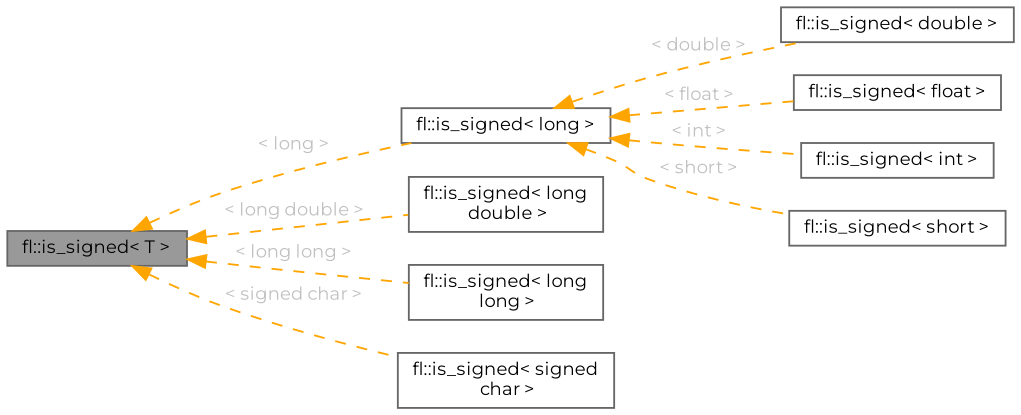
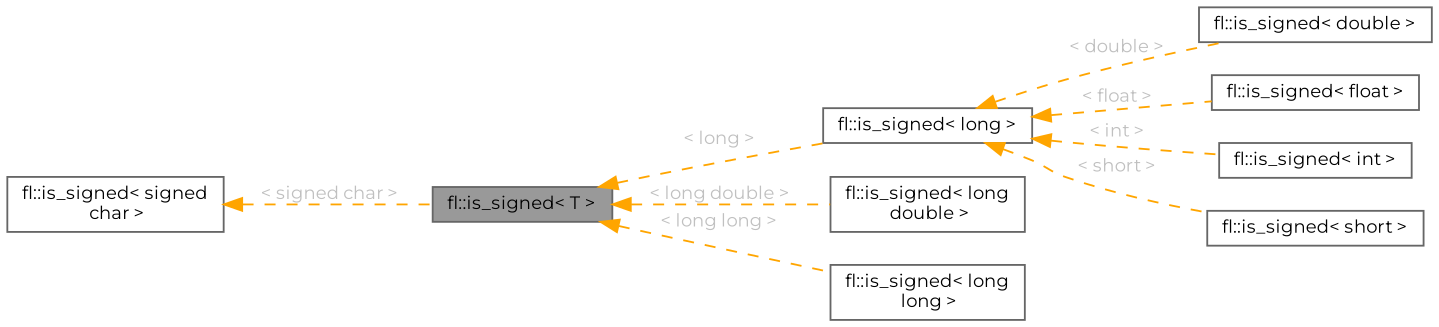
edge "fl::is_signed< signed char >" -> "fl::is_signed< T >": reversed
